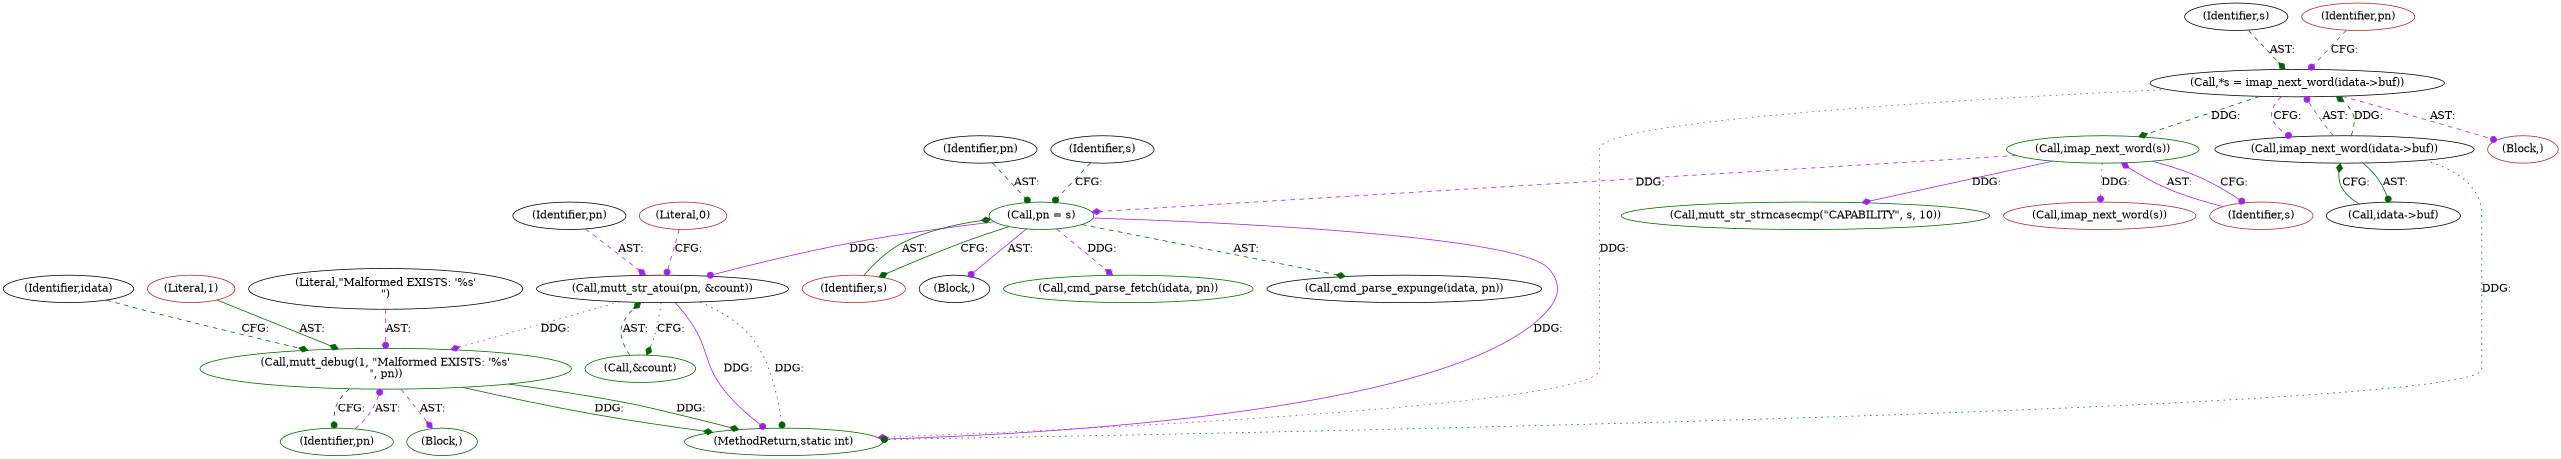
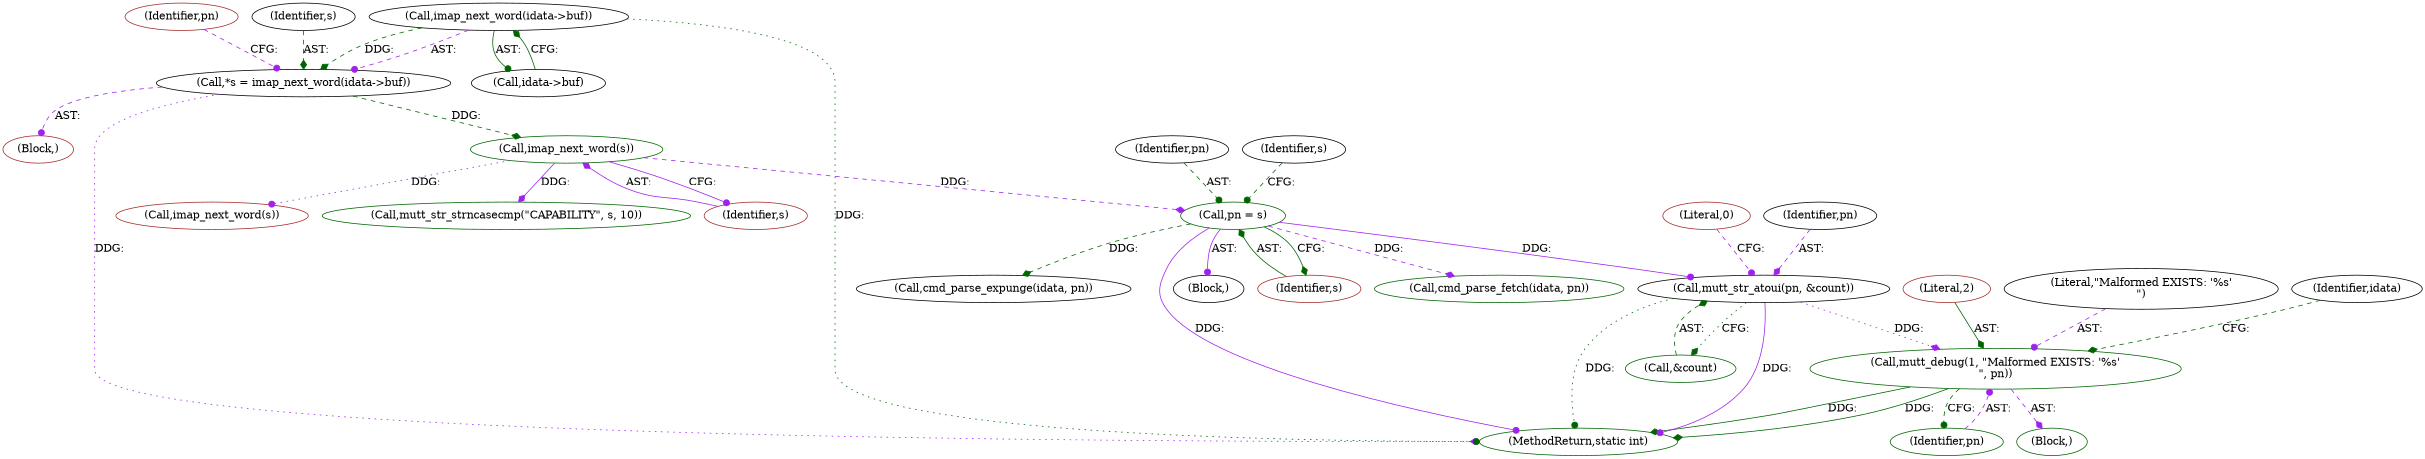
edge "(Call,*s = imap_next_word(idata->buf))" -> "(Call,imap_next_word(idata->buf))": removed, label "CFG:"
edge "(Call,pn = s)" -> "(Call,cmd_parse_expunge(idata, pn))": label "AST: " -> "DDG: "
node "(Literal,1)": label "(Literal,1)" -> "(Literal,2)"
